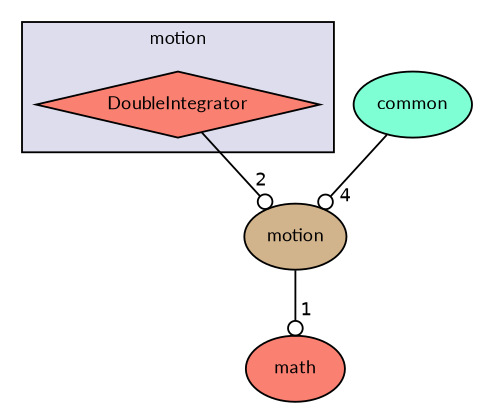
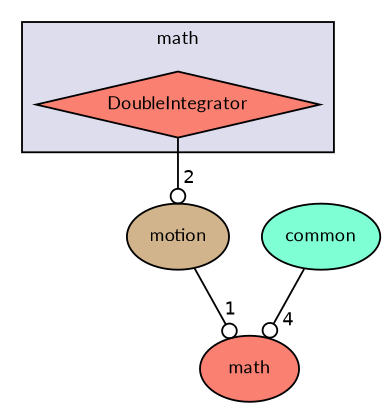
cluster "motion": label "motion" -> "math"
edge "common" -> "motion": now "common" -> "math"
